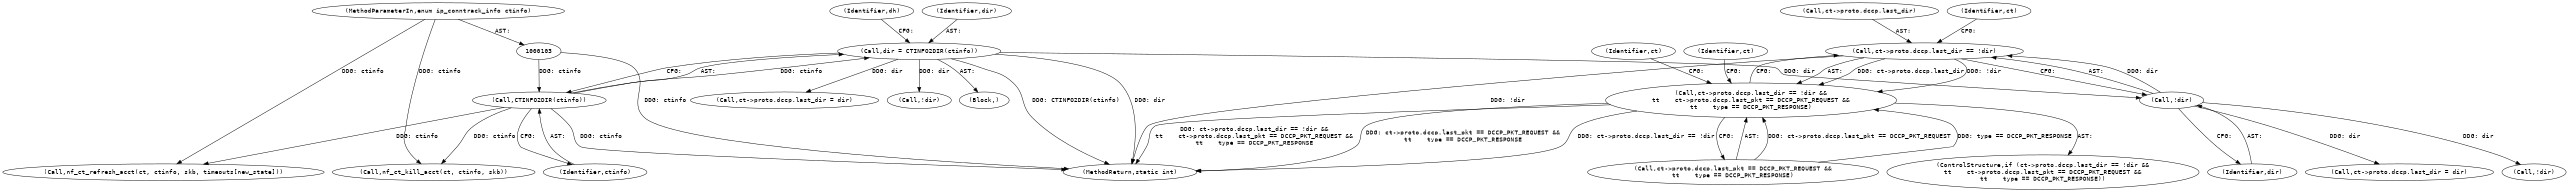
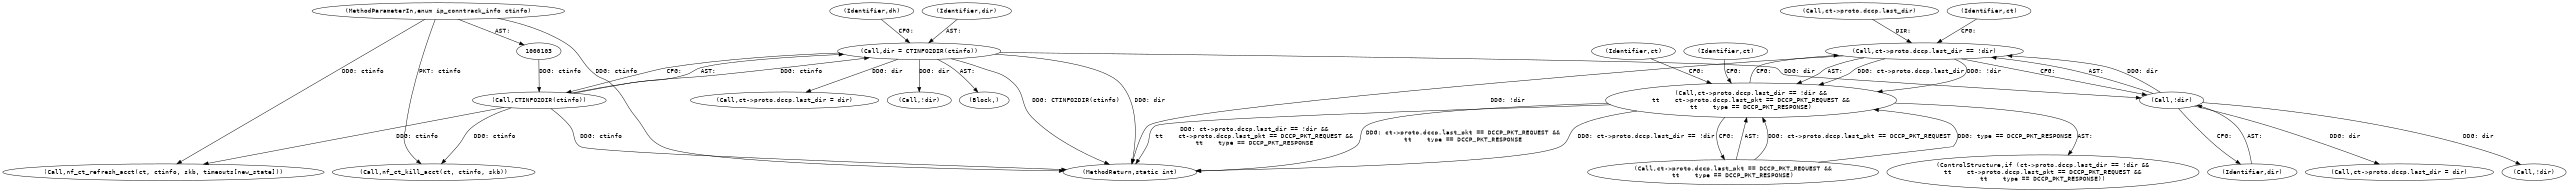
edge "(Call,ct->proto.dccp.last_dir)" -> "(Call,ct->proto.dccp.last_dir == !dir)": label "AST: " -> "DIR: "
edge "(MethodParameterIn,enum ip_conntrack_info ctinfo)" -> "(Call,nf_ct_kill_acct(ct, ctinfo, skb))": label "DDG: ctinfo" -> "PKT: ctinfo"
edge "1000103" -> "(MethodReturn,static int)": now "(MethodParameterIn,enum ip_conntrack_info ctinfo)" -> "(MethodReturn,static int)"
node "(Identifier,ctinfo)": removed
